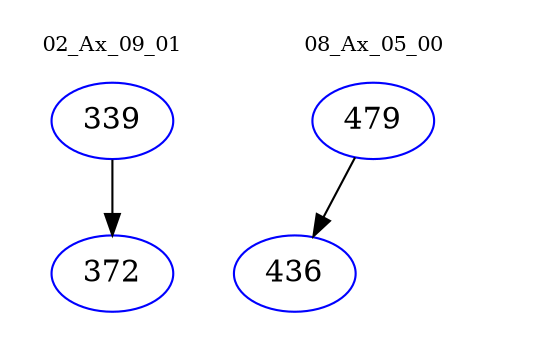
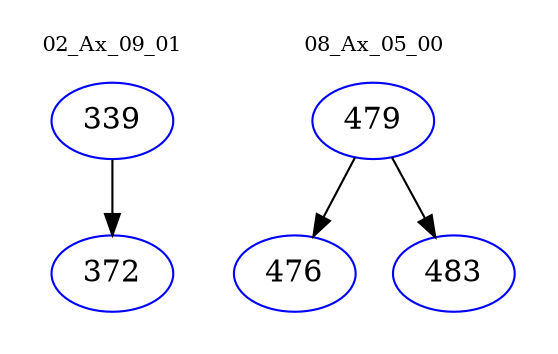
node "436": label "436" -> "476"
node "483": added
